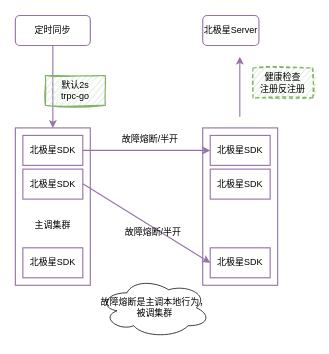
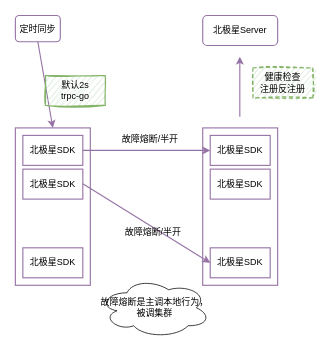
node "定时同步": size 75x30 -> 45x26
node "北极星Server": size 56x30 -> 75x30
node "主调集群": removed
